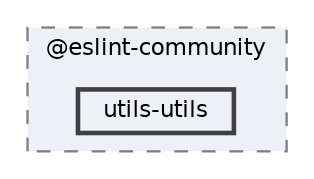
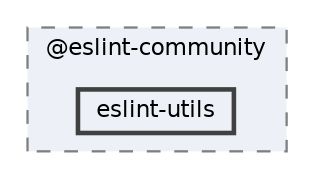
node "utils-utils": label "utils-utils" -> "eslint-utils"
